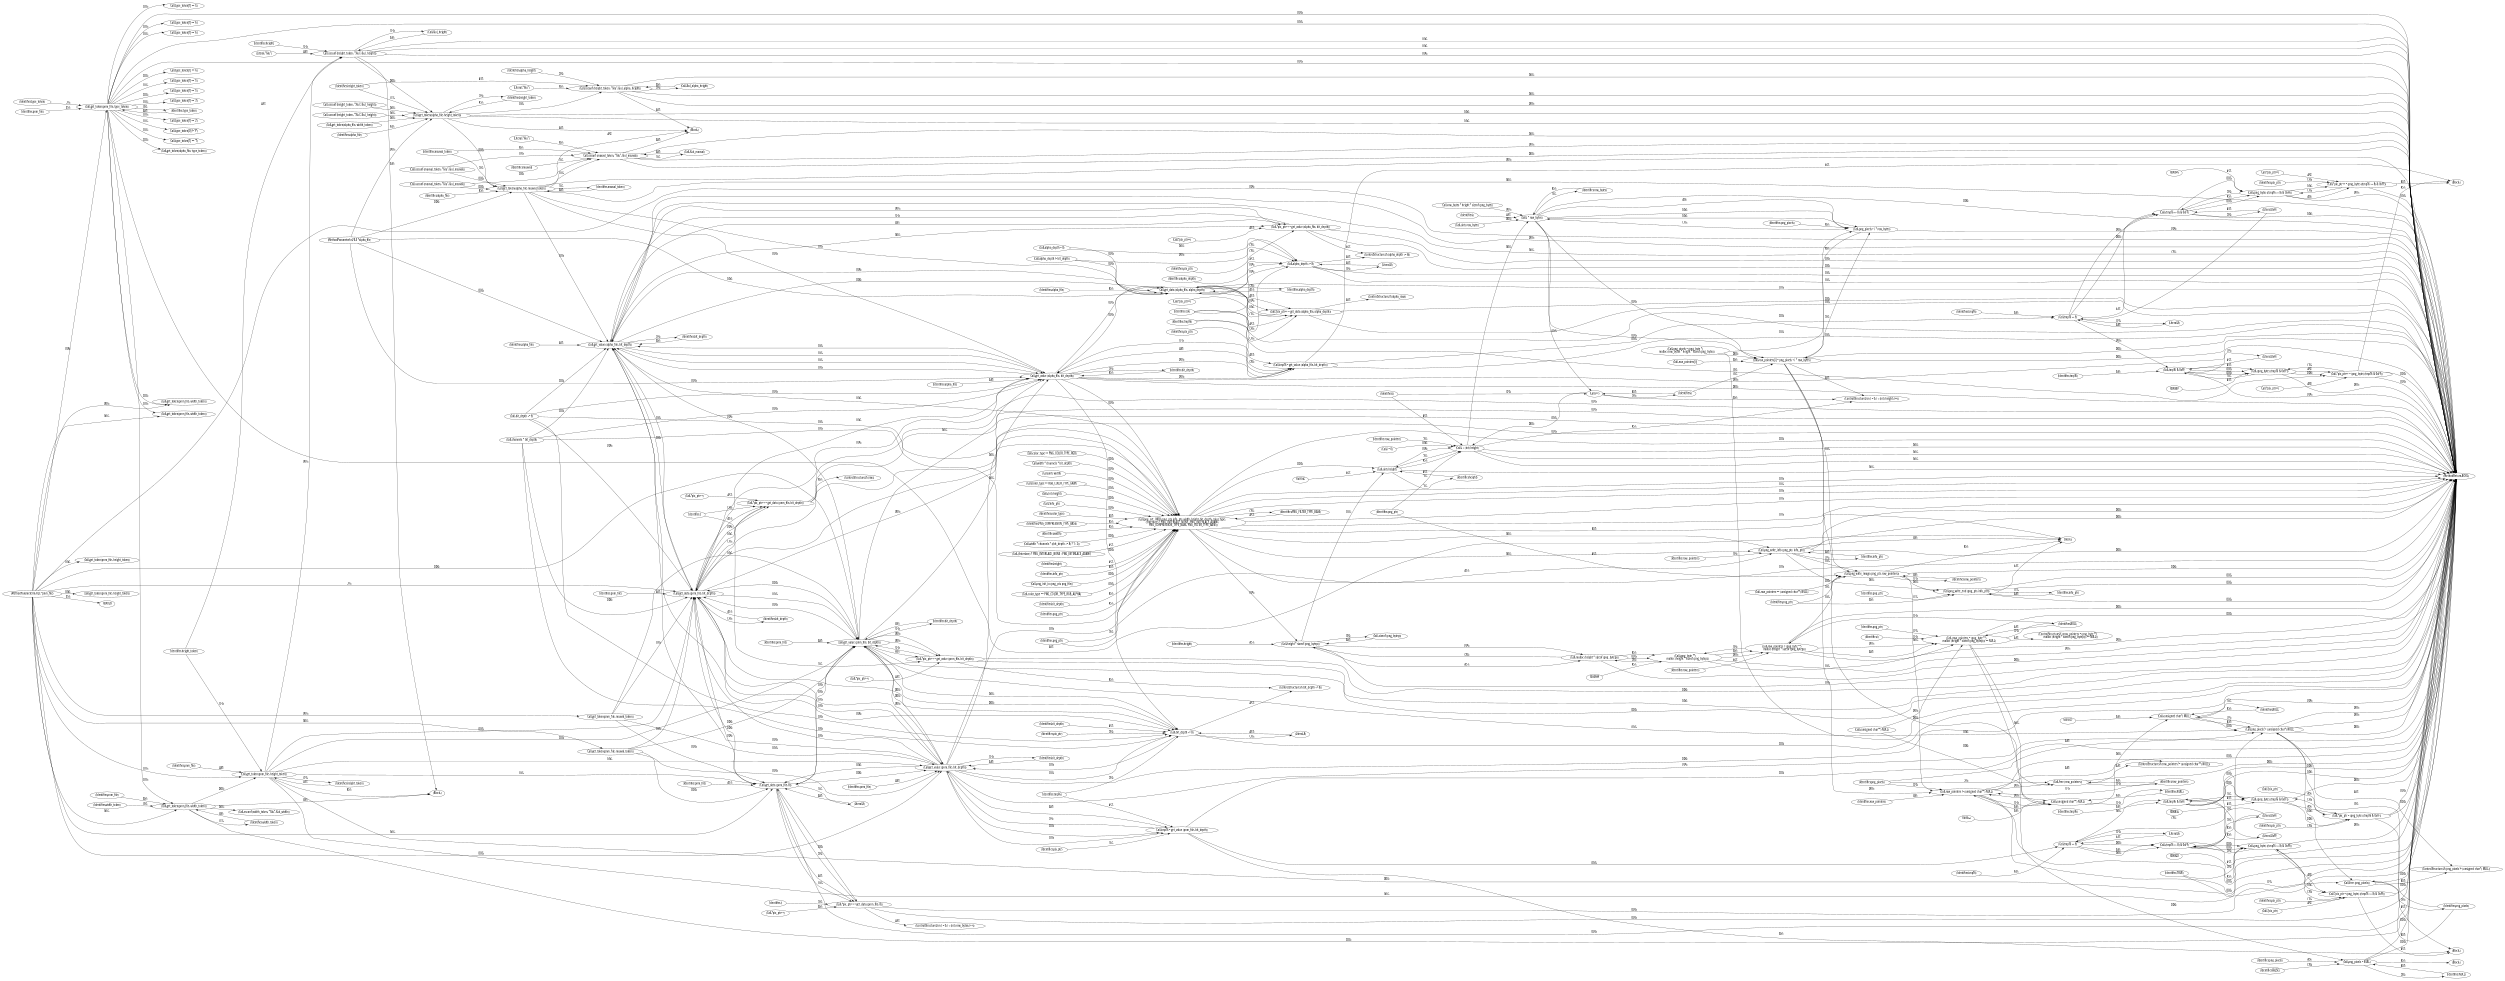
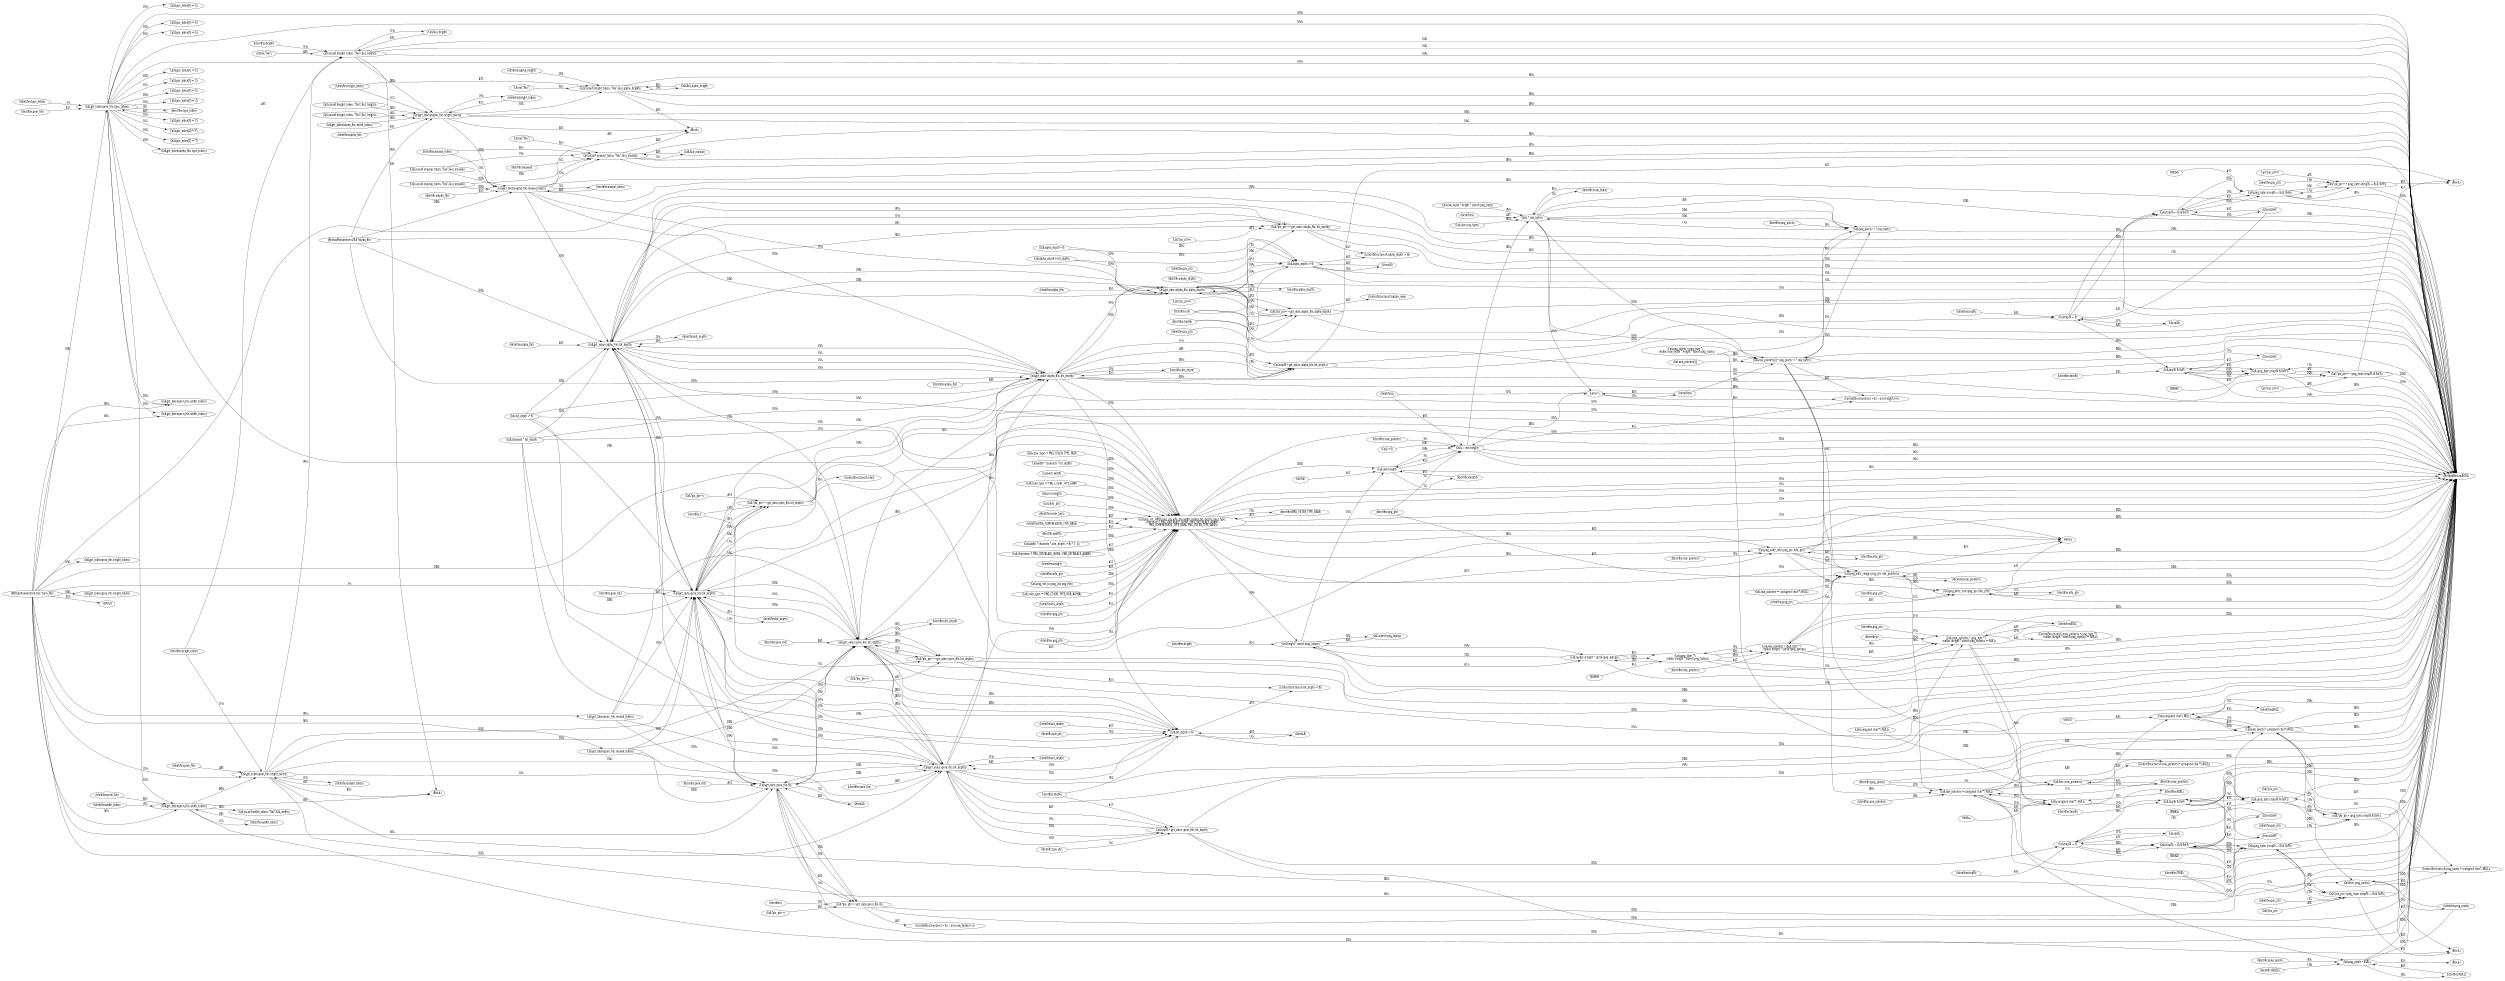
edge "(Identifier,col)" -> "(Call,*pix_ptr++ = get_value (alpha_file, bit_depth))": label "CFG: " -> "DDG: "
node "(Call,color_type == RGB_COLOR_TYPE_GRAY)": label "(Call,color_type == RGB_COLOR_TYPE_GRAY)" -> "(Call,color_type == PNG_COLOR_TYPE_GRAY)"
